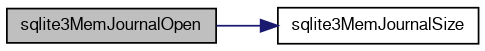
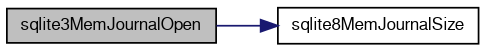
node "sqlite3MemJournalSize": label "sqlite3MemJournalSize" -> "sqlite8MemJournalSize"
